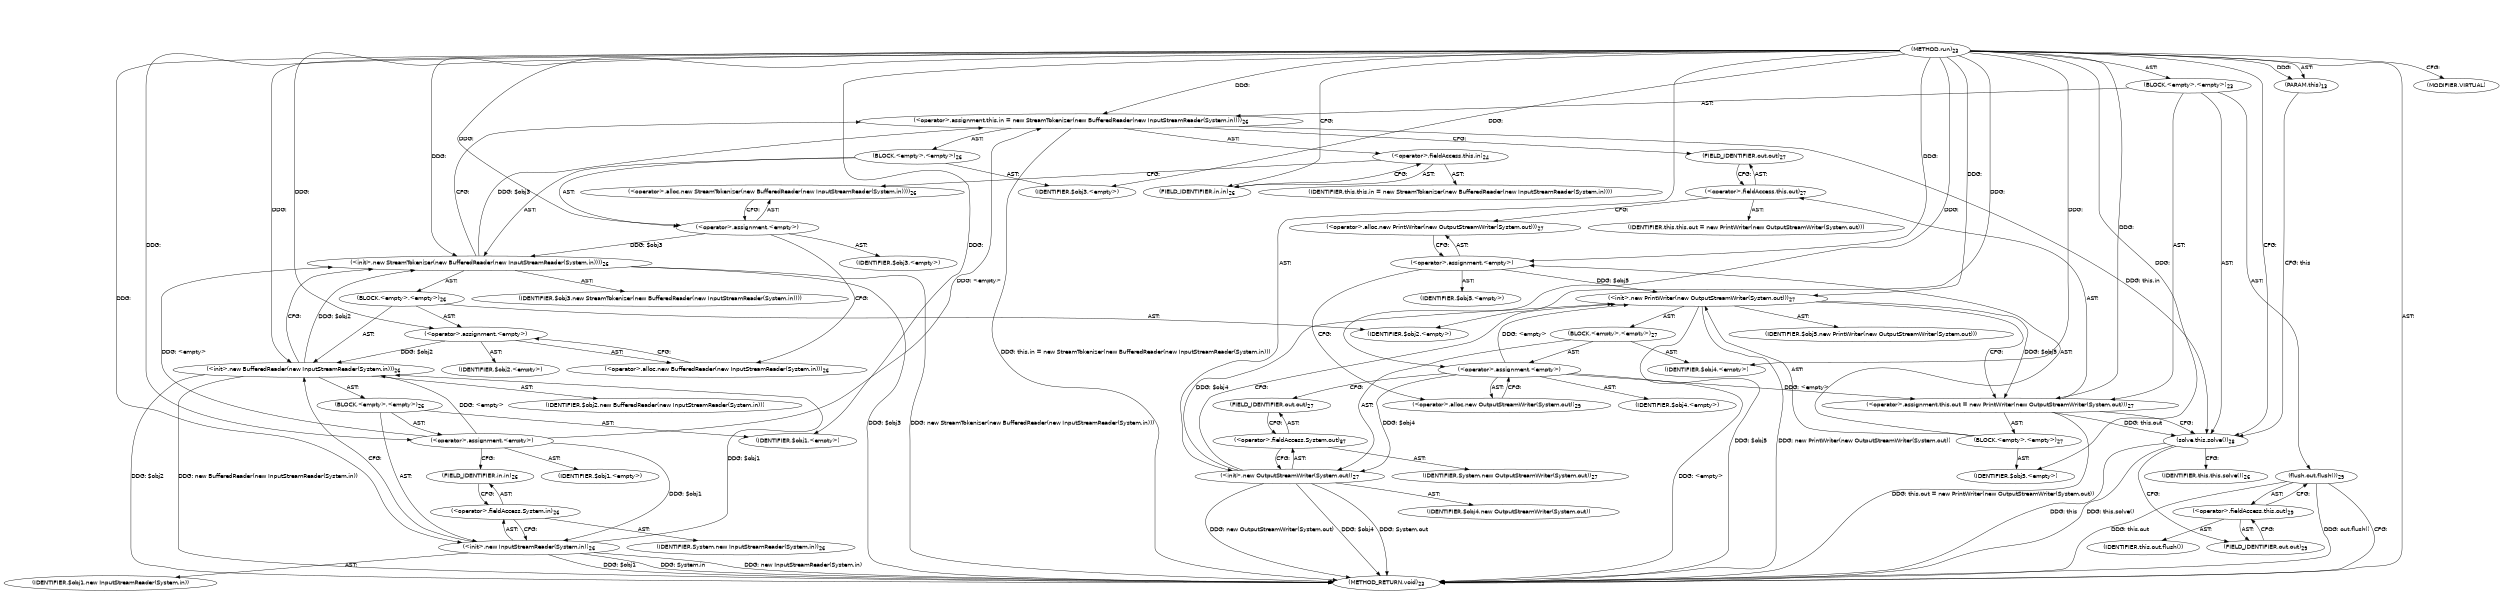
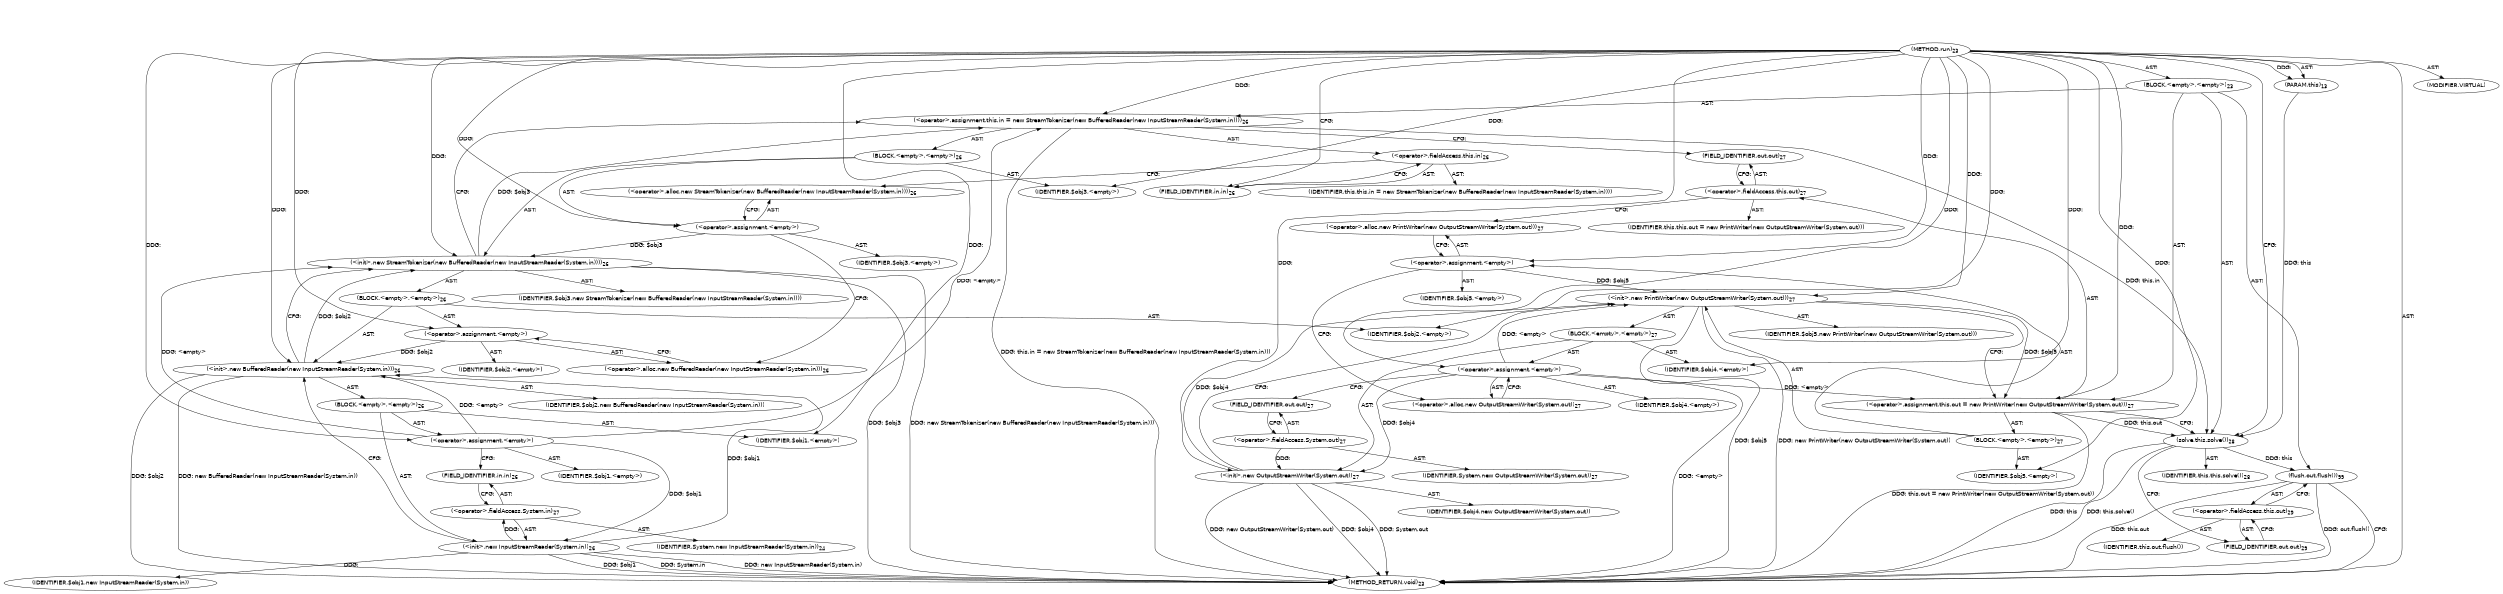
edge "(METHOD,run)" -> "(<init>,new InputStreamReader(System.in))": removed, label "DDG:"
edge "(METHOD,run)" -> "(MODIFIER,VIRTUAL)": label "CFG: " -> "AST: "
node "(<operator>.fieldAccess,this.in)": text "24" -> "26"
edge "(METHOD,run)" -> "(<init>,new OutputStreamWriter(System.out))": label "AST: " -> "DDG: "
edge "(PARAM,this)" -> "(solve,this.solve())": label "CFG: this" -> "DDG: this"
node "(<operator>.alloc,new OutputStreamWriter(System.out))": text "29" -> "27"
node "(<operator>.fieldAccess,System.out)": text "87" -> "27"
edge "(<operator>.fieldAccess,System.out)" -> "(<init>,new OutputStreamWriter(System.out))": label "CFG: " -> "DDG: "
edge "(solve,this.solve())" -> "(IDENTIFIER,this,this.solve())": label "CFG: " -> "AST: "
edge "(solve,this.solve())" -> "(flush,out.flush())": added, label "DDG: this"
edge "(<init>,new OutputStreamWriter(System.out))" -> "(<operator>.fieldAccess,System.out)": removed, label "AST:"
node "(IDENTIFIER,this,this.solve())": text "26" -> "28"
node "(flush,out.flush())": text "29" -> "99"
node "(<operator>.fieldAccess,System.in)": text "26" -> "27"
edge "(<init>,new InputStreamReader(System.in))" -> "(<operator>.fieldAccess,System.in)": label "AST: " -> "DDG: "
edge "(<operator>.fieldAccess,System.in)" -> "(<init>,new InputStreamReader(System.in))": label "CFG: " -> "AST: "
node "(IDENTIFIER,System,new InputStreamReader(System.in))": text "26" -> "24"
edge "(<init>,new InputStreamReader(System.in))" -> "(IDENTIFIER,$obj1,new InputStreamReader(System.in))": label "AST: " -> "DDG: "
